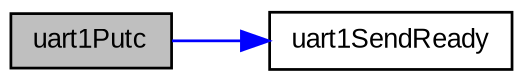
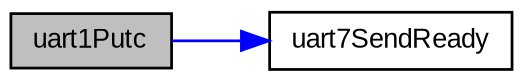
node "uart1SendReady": label "uart1SendReady" -> "uart7SendReady"
